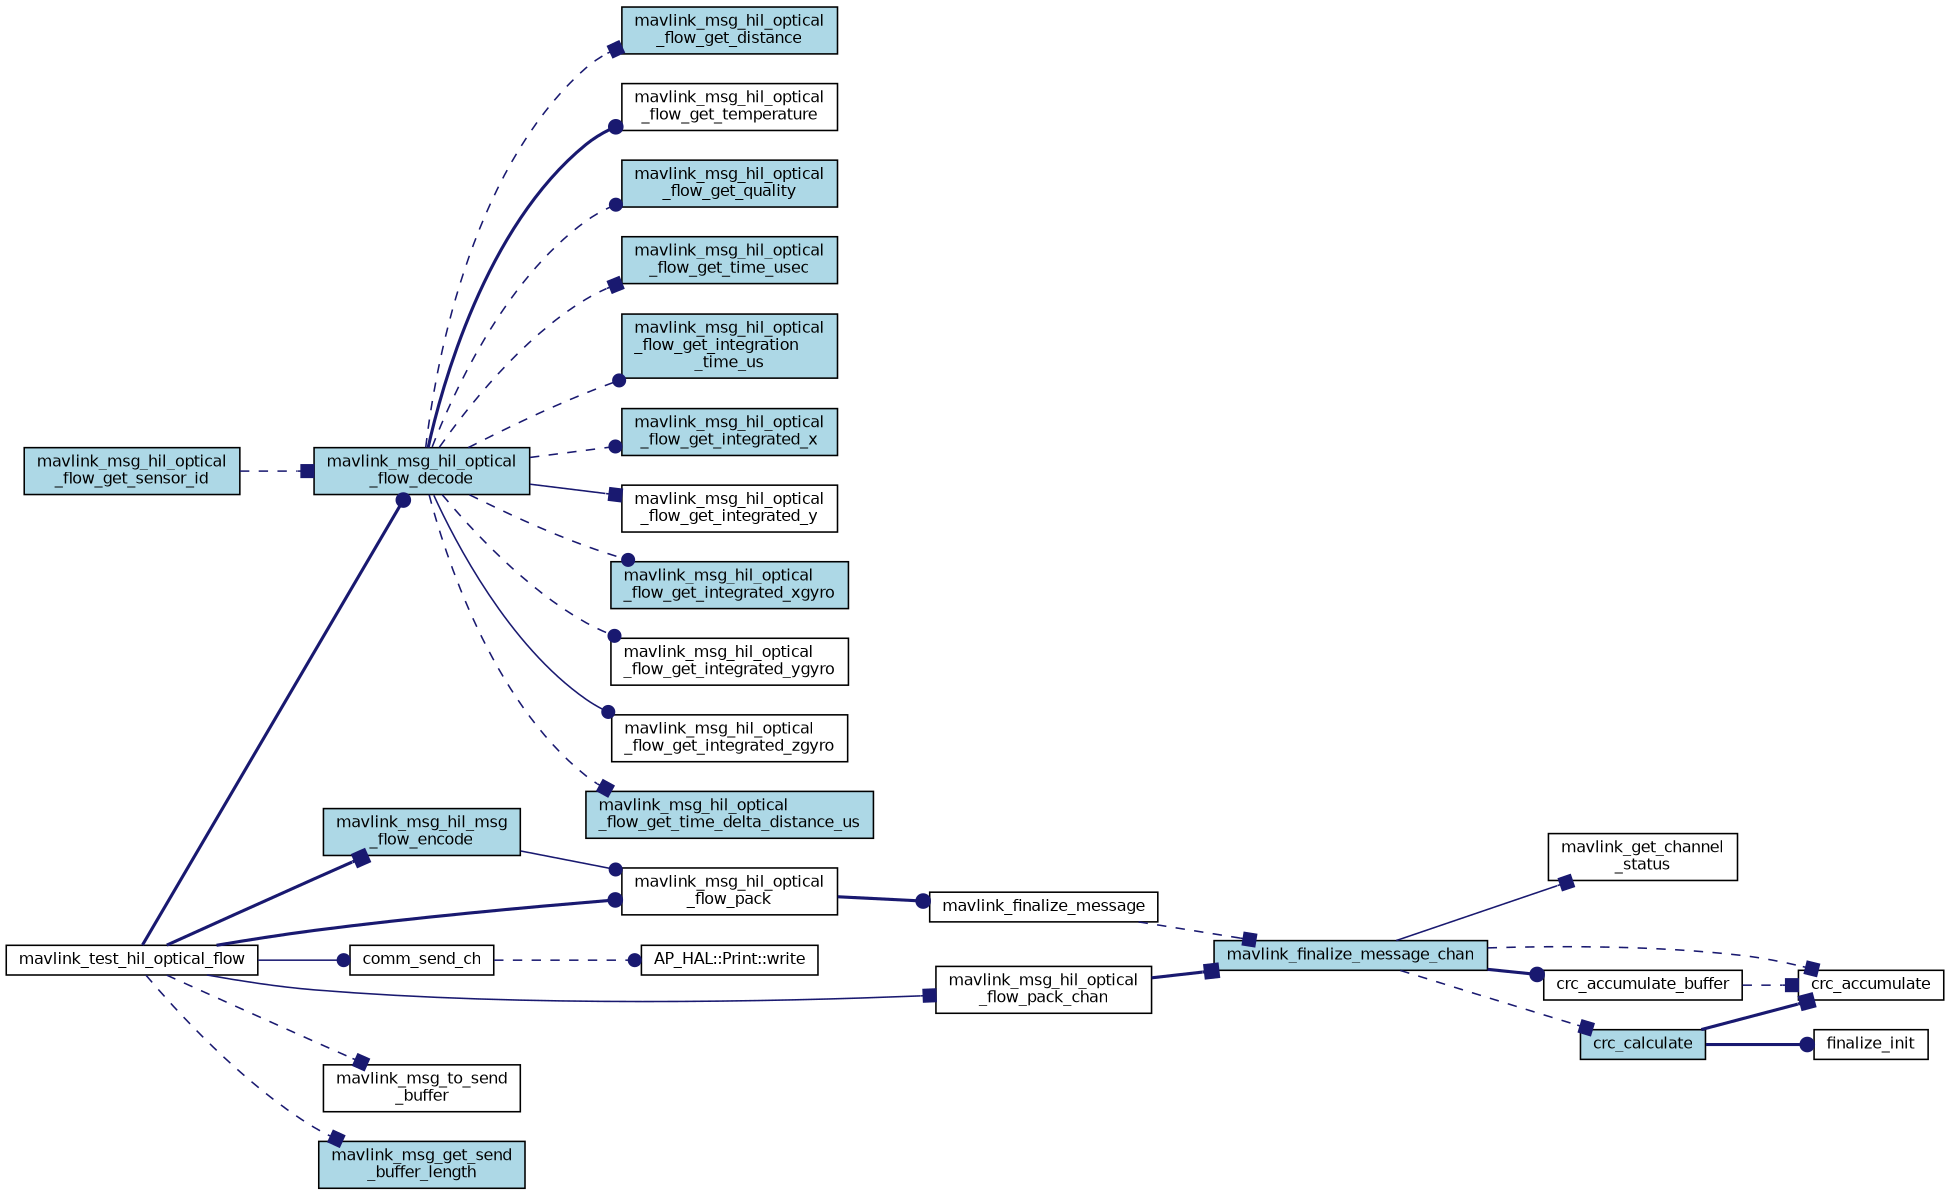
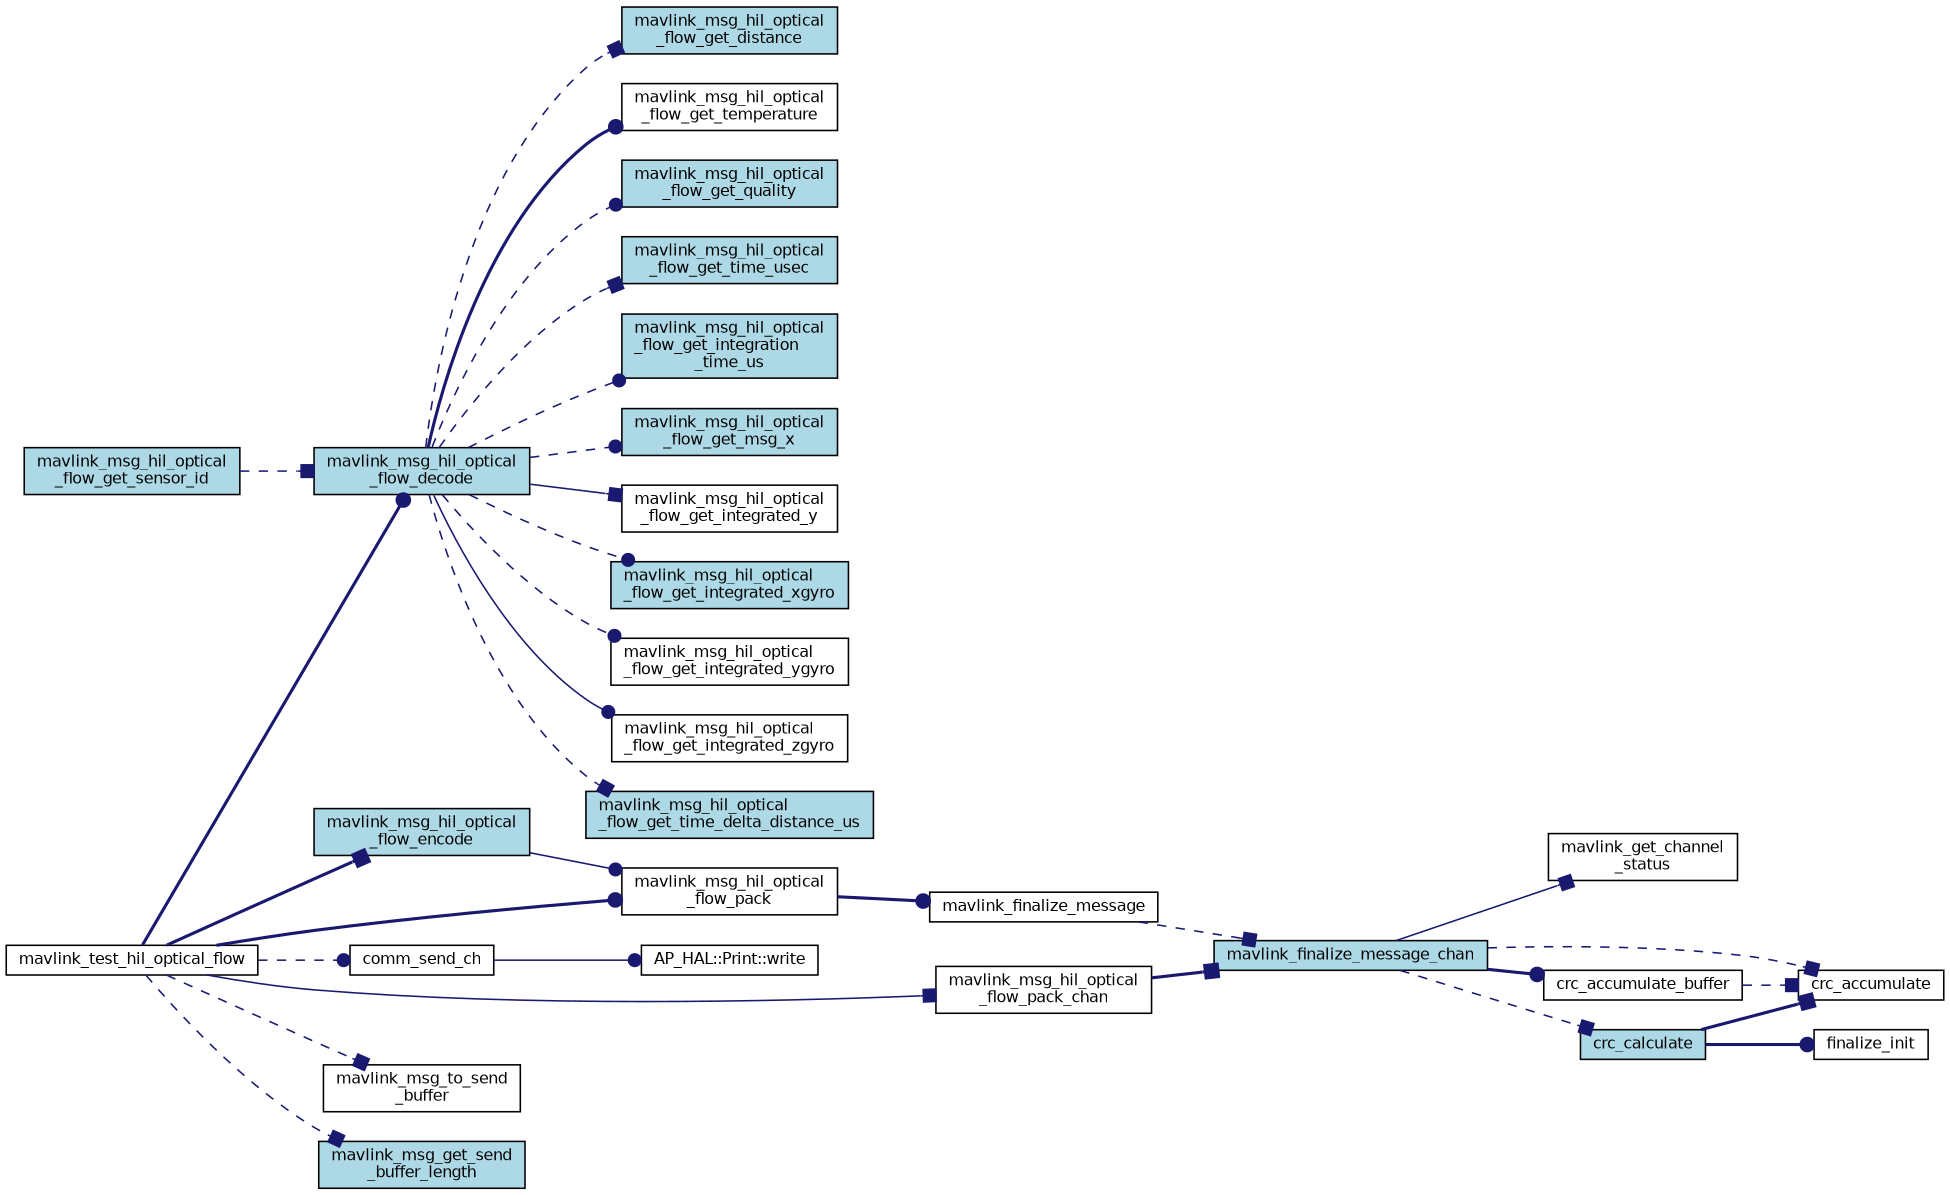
node "mavlink_msg_hil_optical _flow_get_integrated_x": label "mavlink_msg_hil_optical _flow_get_integrated_x" -> "mavlink_msg_hil_optical _flow_get_msg_x"
node "mavlink_msg_hil_msg _flow_encode": label "mavlink_msg_hil_msg _flow_encode" -> "mavlink_msg_hil_optical _flow_encode"
edge "mavlink_test_hil_optical_flow" -> "comm_send_ch": style solid -> dashed
edge "comm_send_ch" -> "AP_HAL::Print::write": style dashed -> solid
